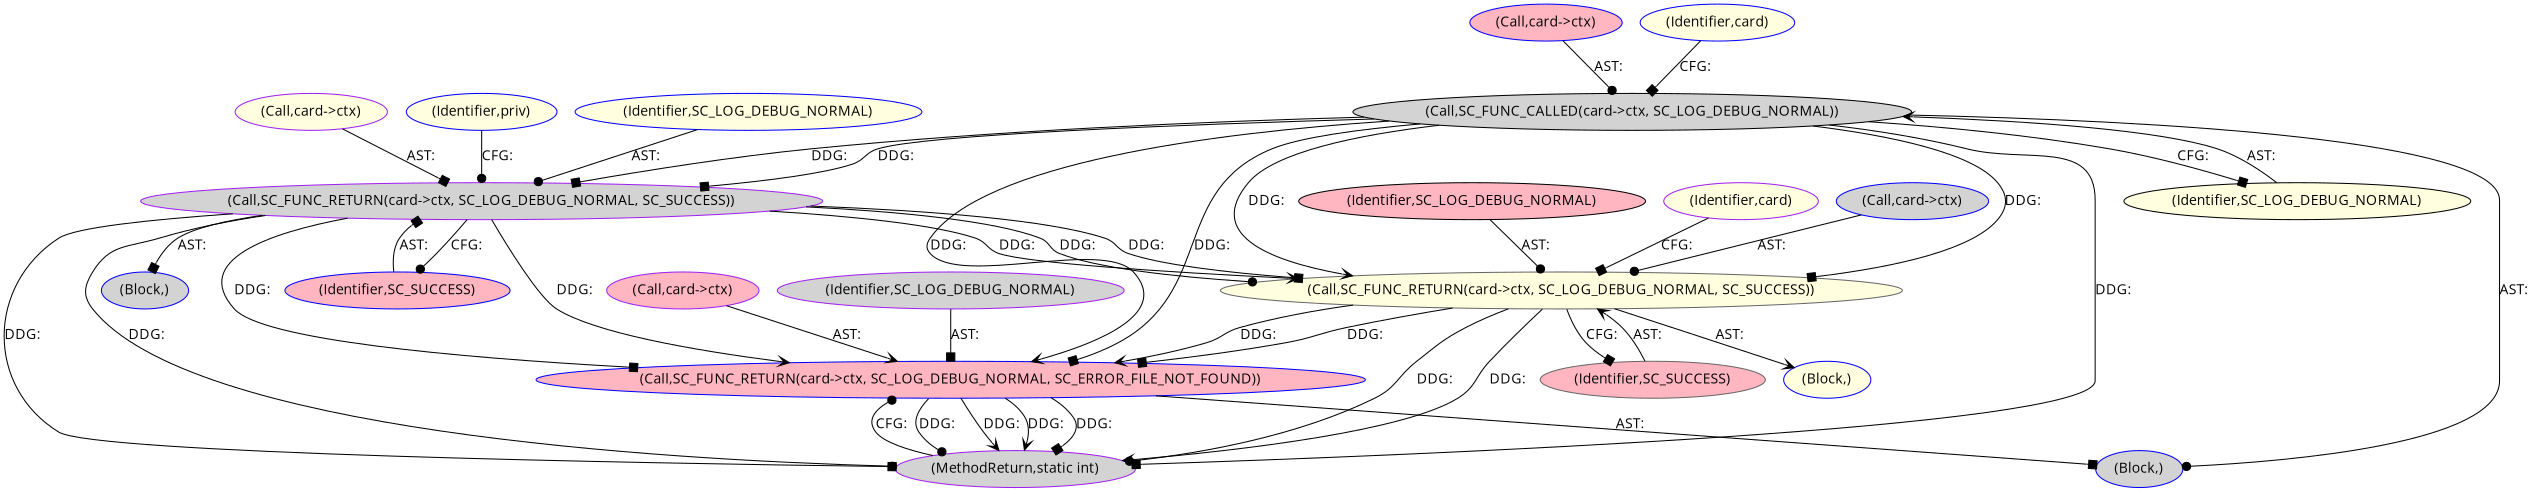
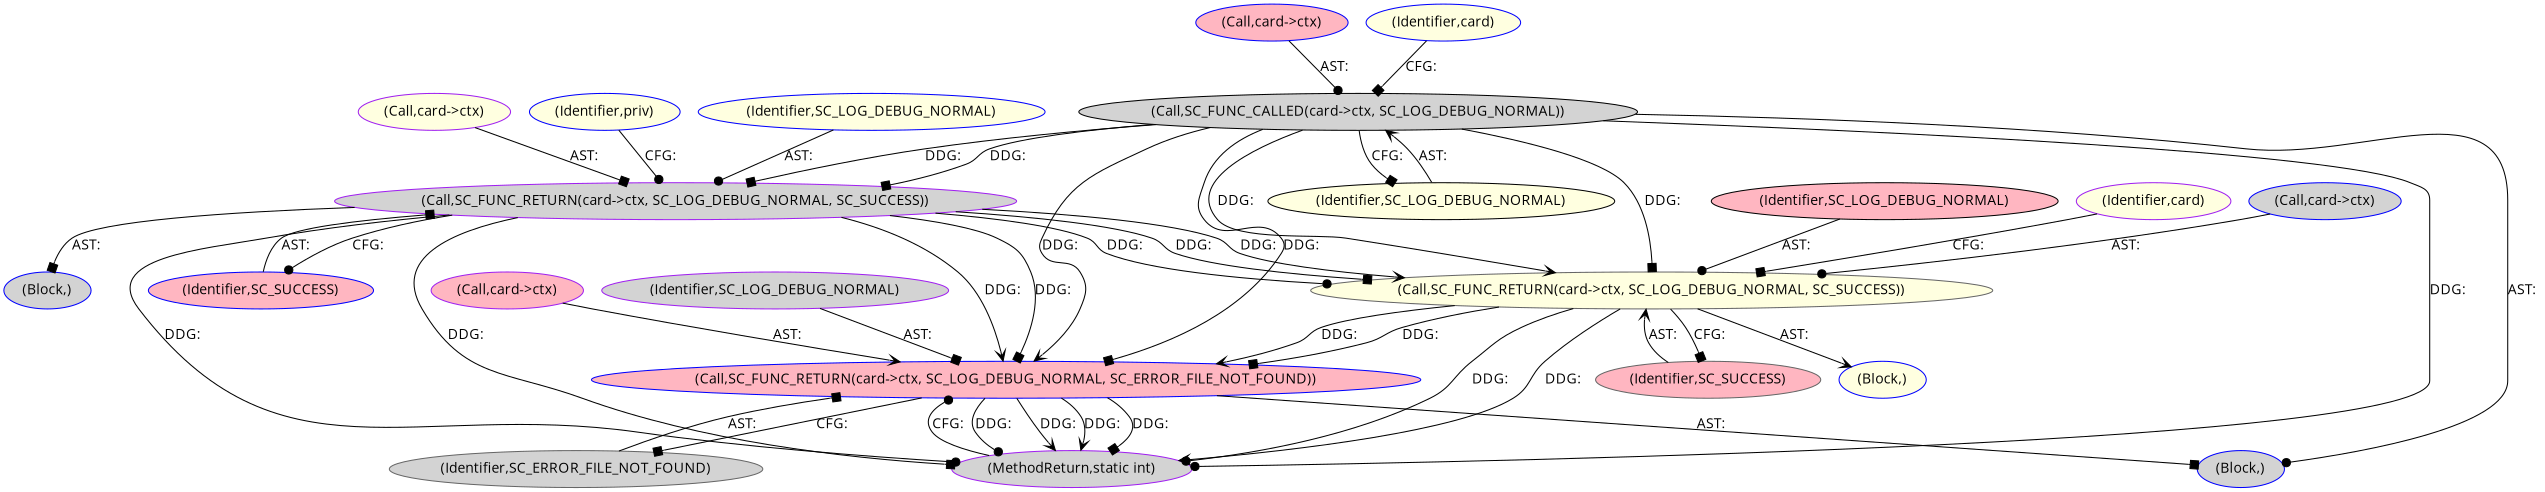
edge "(Call,SC_FUNC_CALLED(card->ctx, SC_LOG_DEBUG_NORMAL))" -> "(MethodReturn,static int)": arrowhead box -> dot
node "(Identifier,SC_ERROR_FILE_NOT_FOUND)": added
